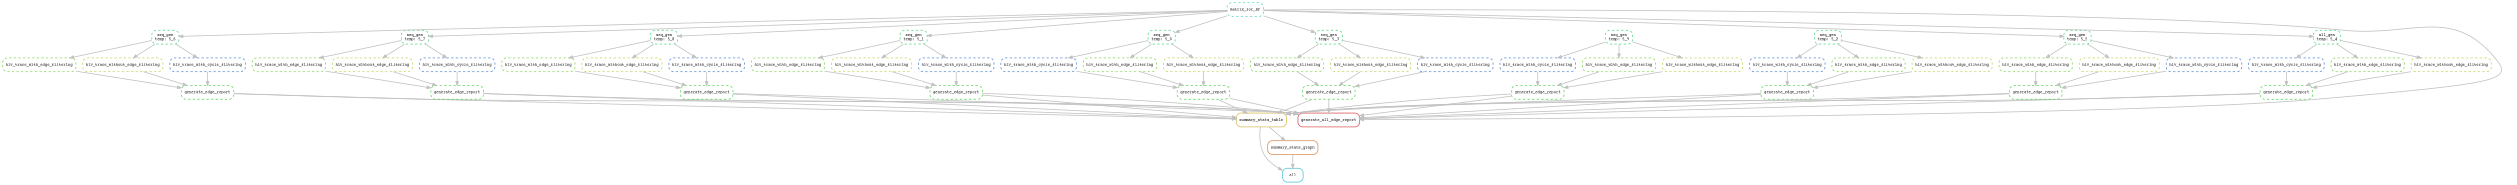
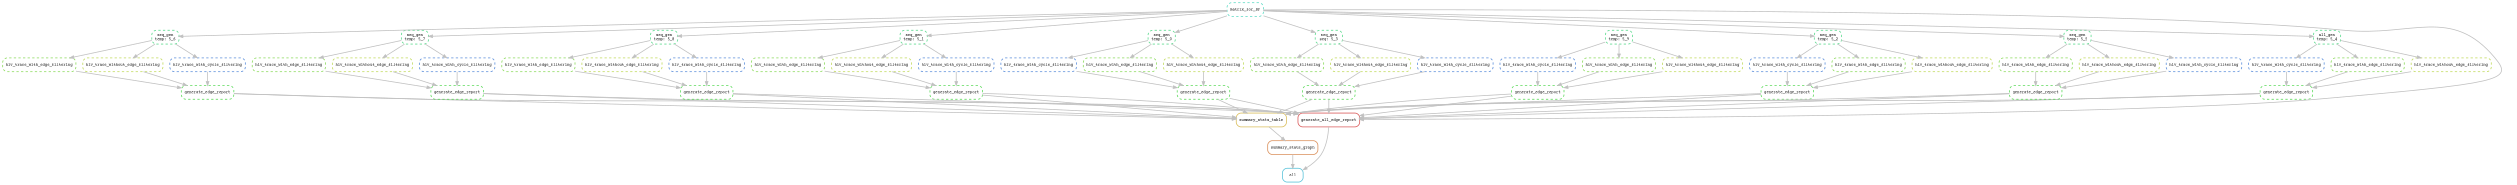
edge "matrix_for_BF" -> "seq_gen temp: 5_2": added
node "seq_gen temp: 5_3": label "seq_gen temp: 5_3" -> "seq_gen seq: 5_3"
edge "summary_stats_table" -> "all": now "generate_all_edge_report" -> "all"
